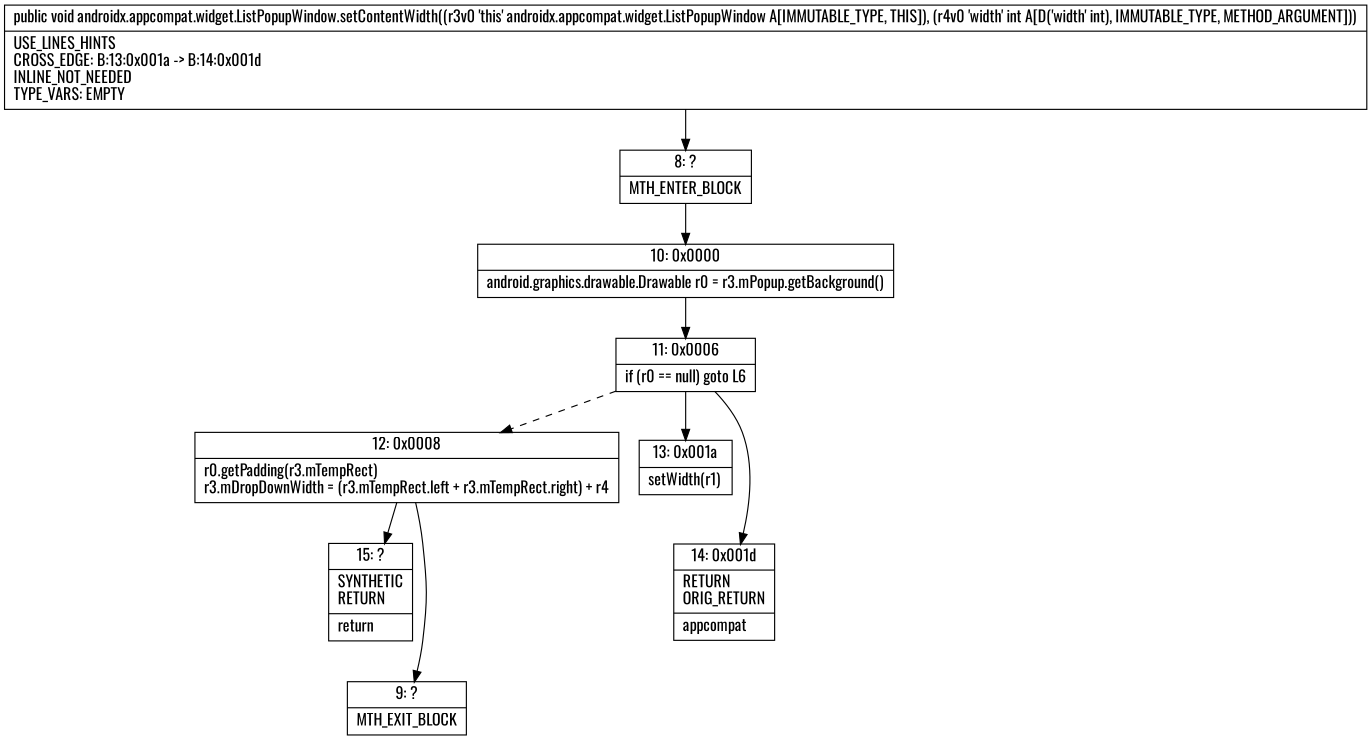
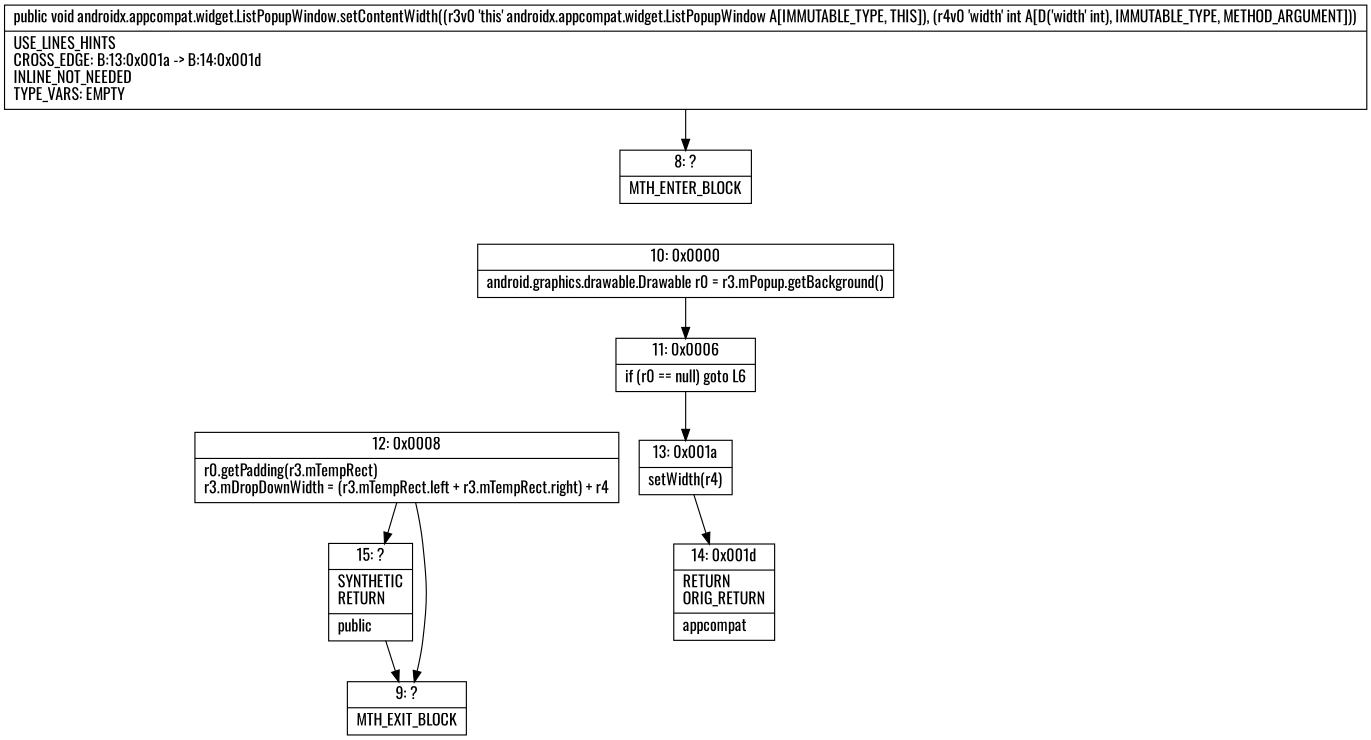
edge "8: ?" -> "10: 0x0000": removed
edge "11: 0x0006" -> "12: 0x0008": removed
edge "11: 0x0006" -> "14: 0x001d": now "13: 0x001a" -> "14: 0x001d"
node "13: 0x001a": text "setWidth(r1)" -> "setWidth(r4)"
node "15: ?": text "return" -> "public"
edge "15: ?" -> "9: ?": added
